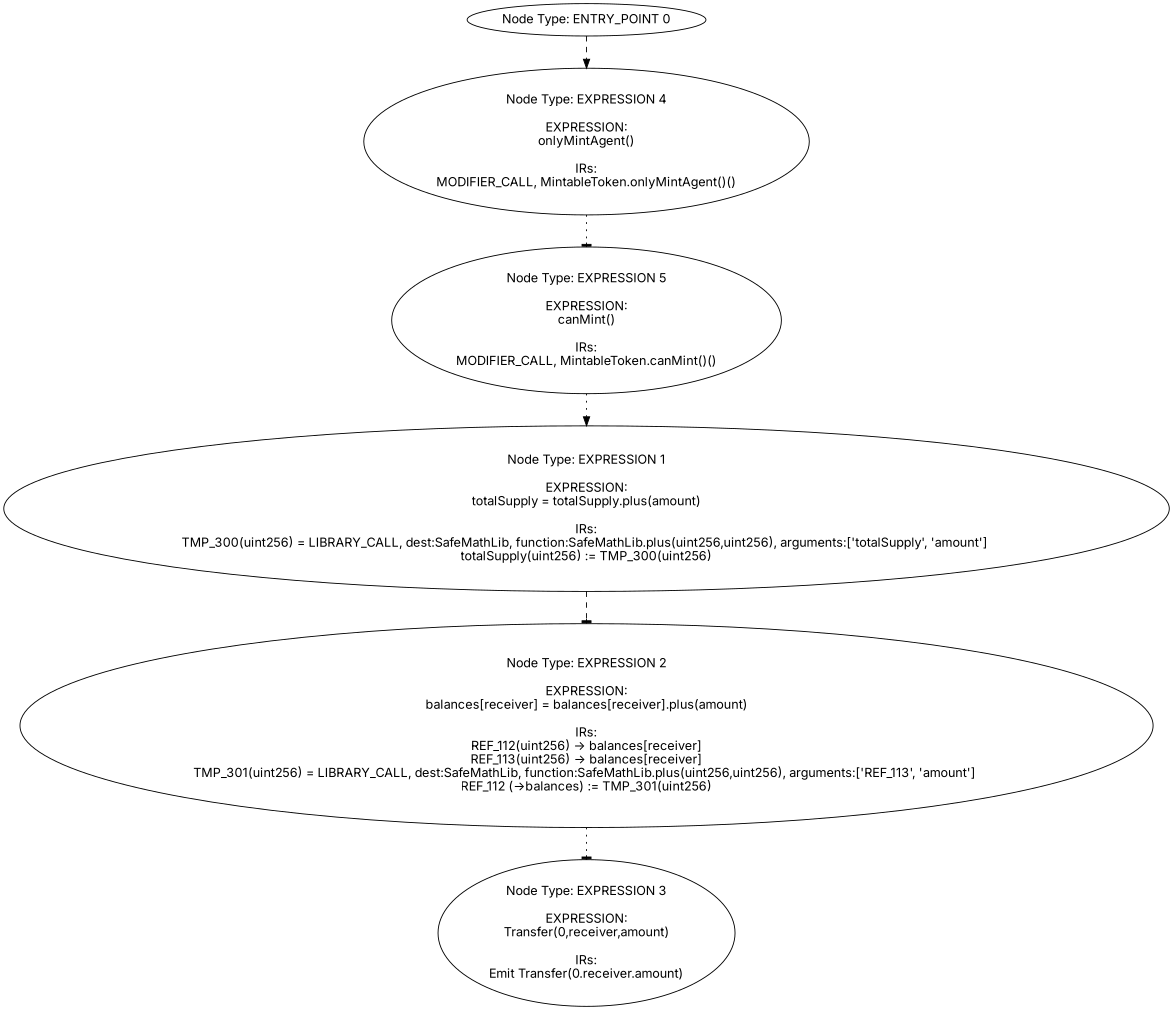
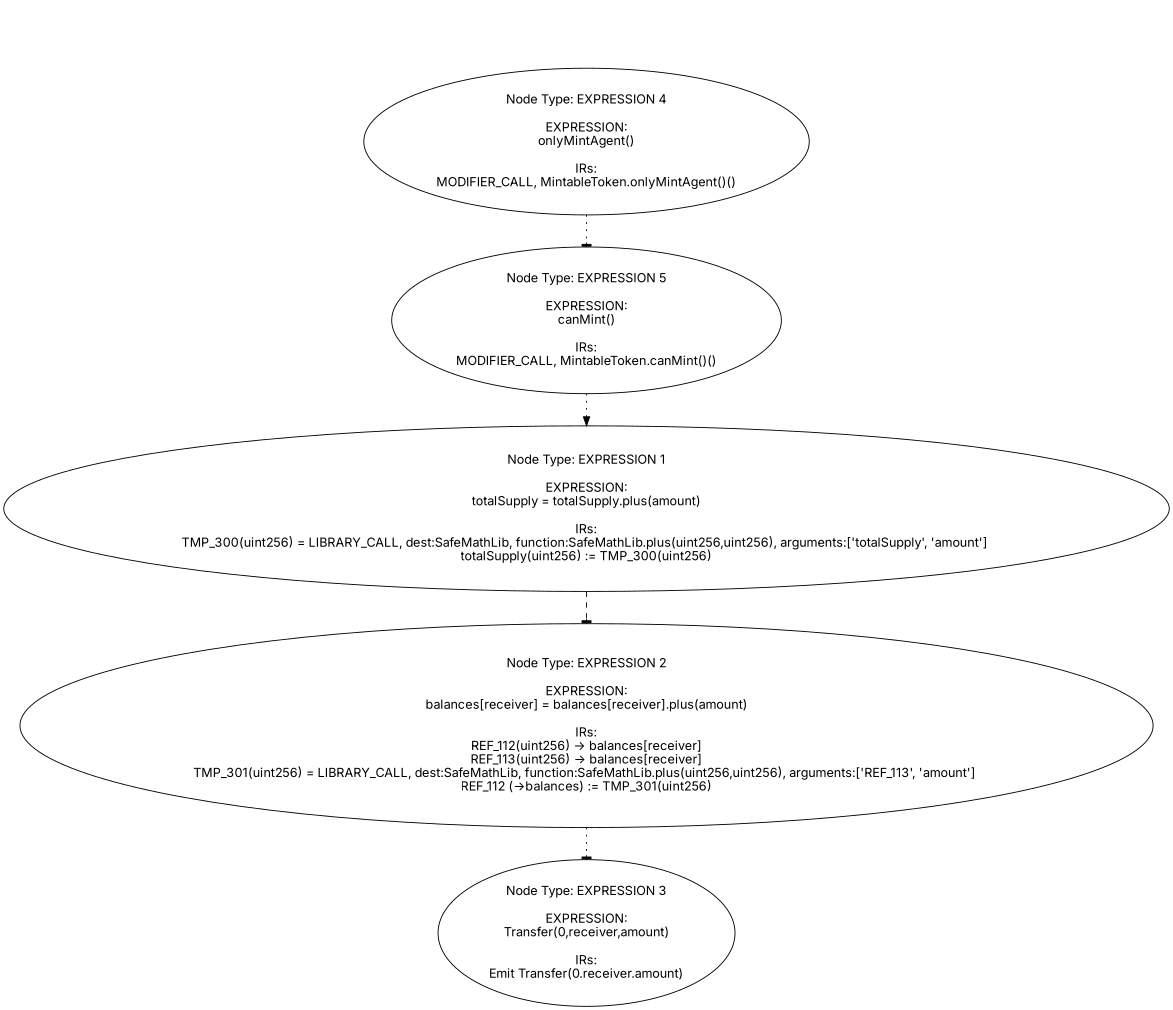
node "Node Type: ENTRY_POINT 0": removed
